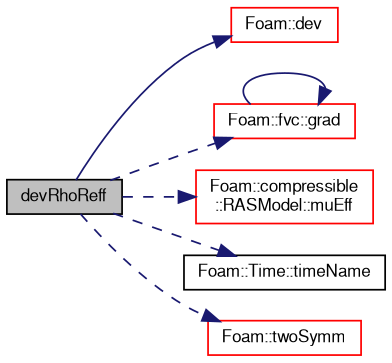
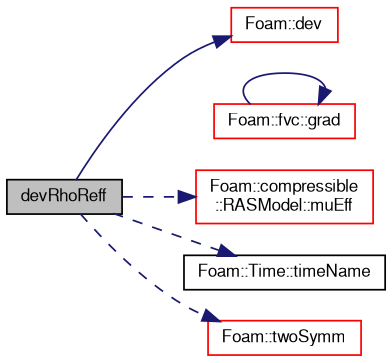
edge "devRhoReff" -> "Foam::fvc::grad": removed
